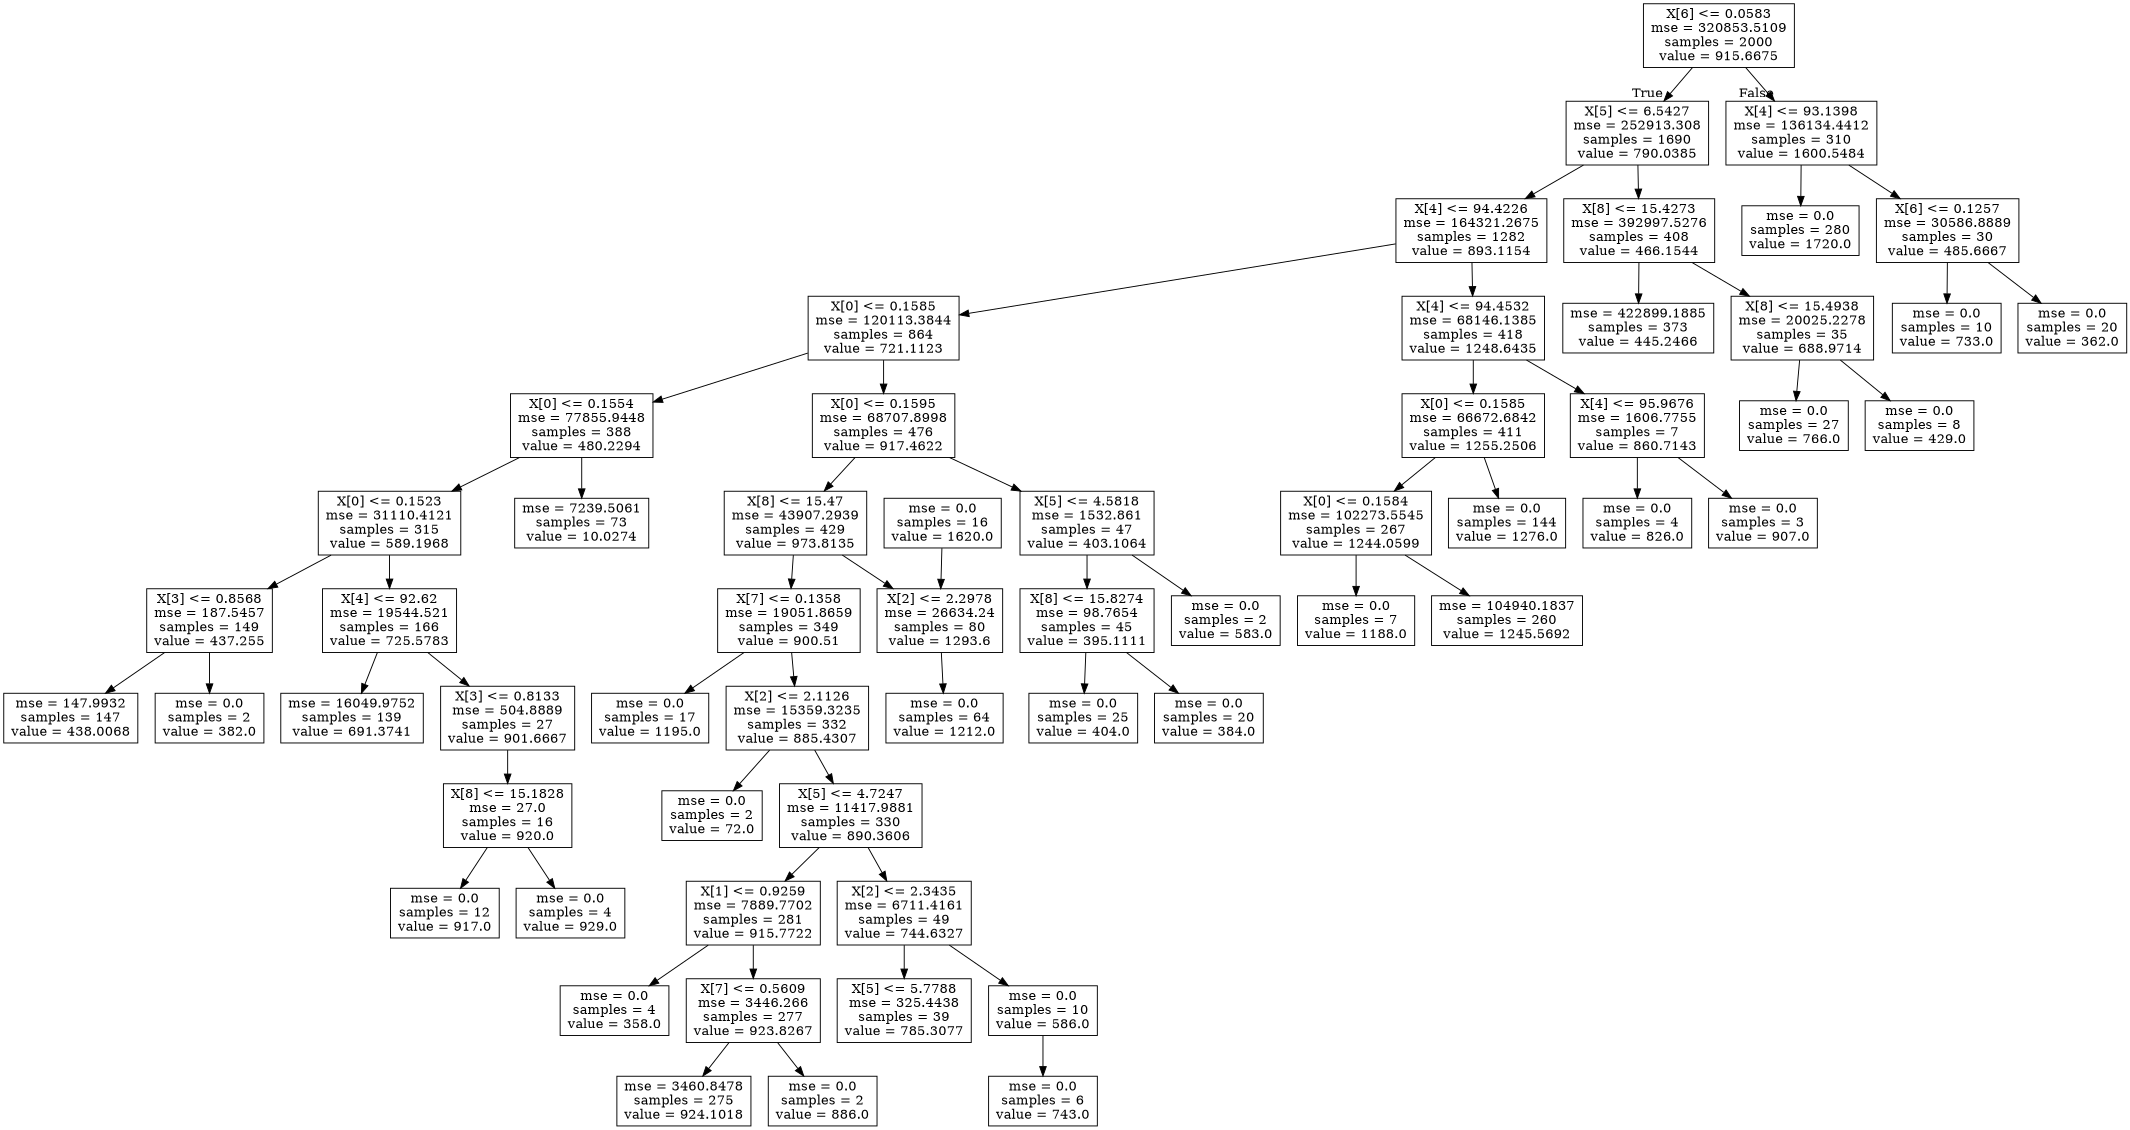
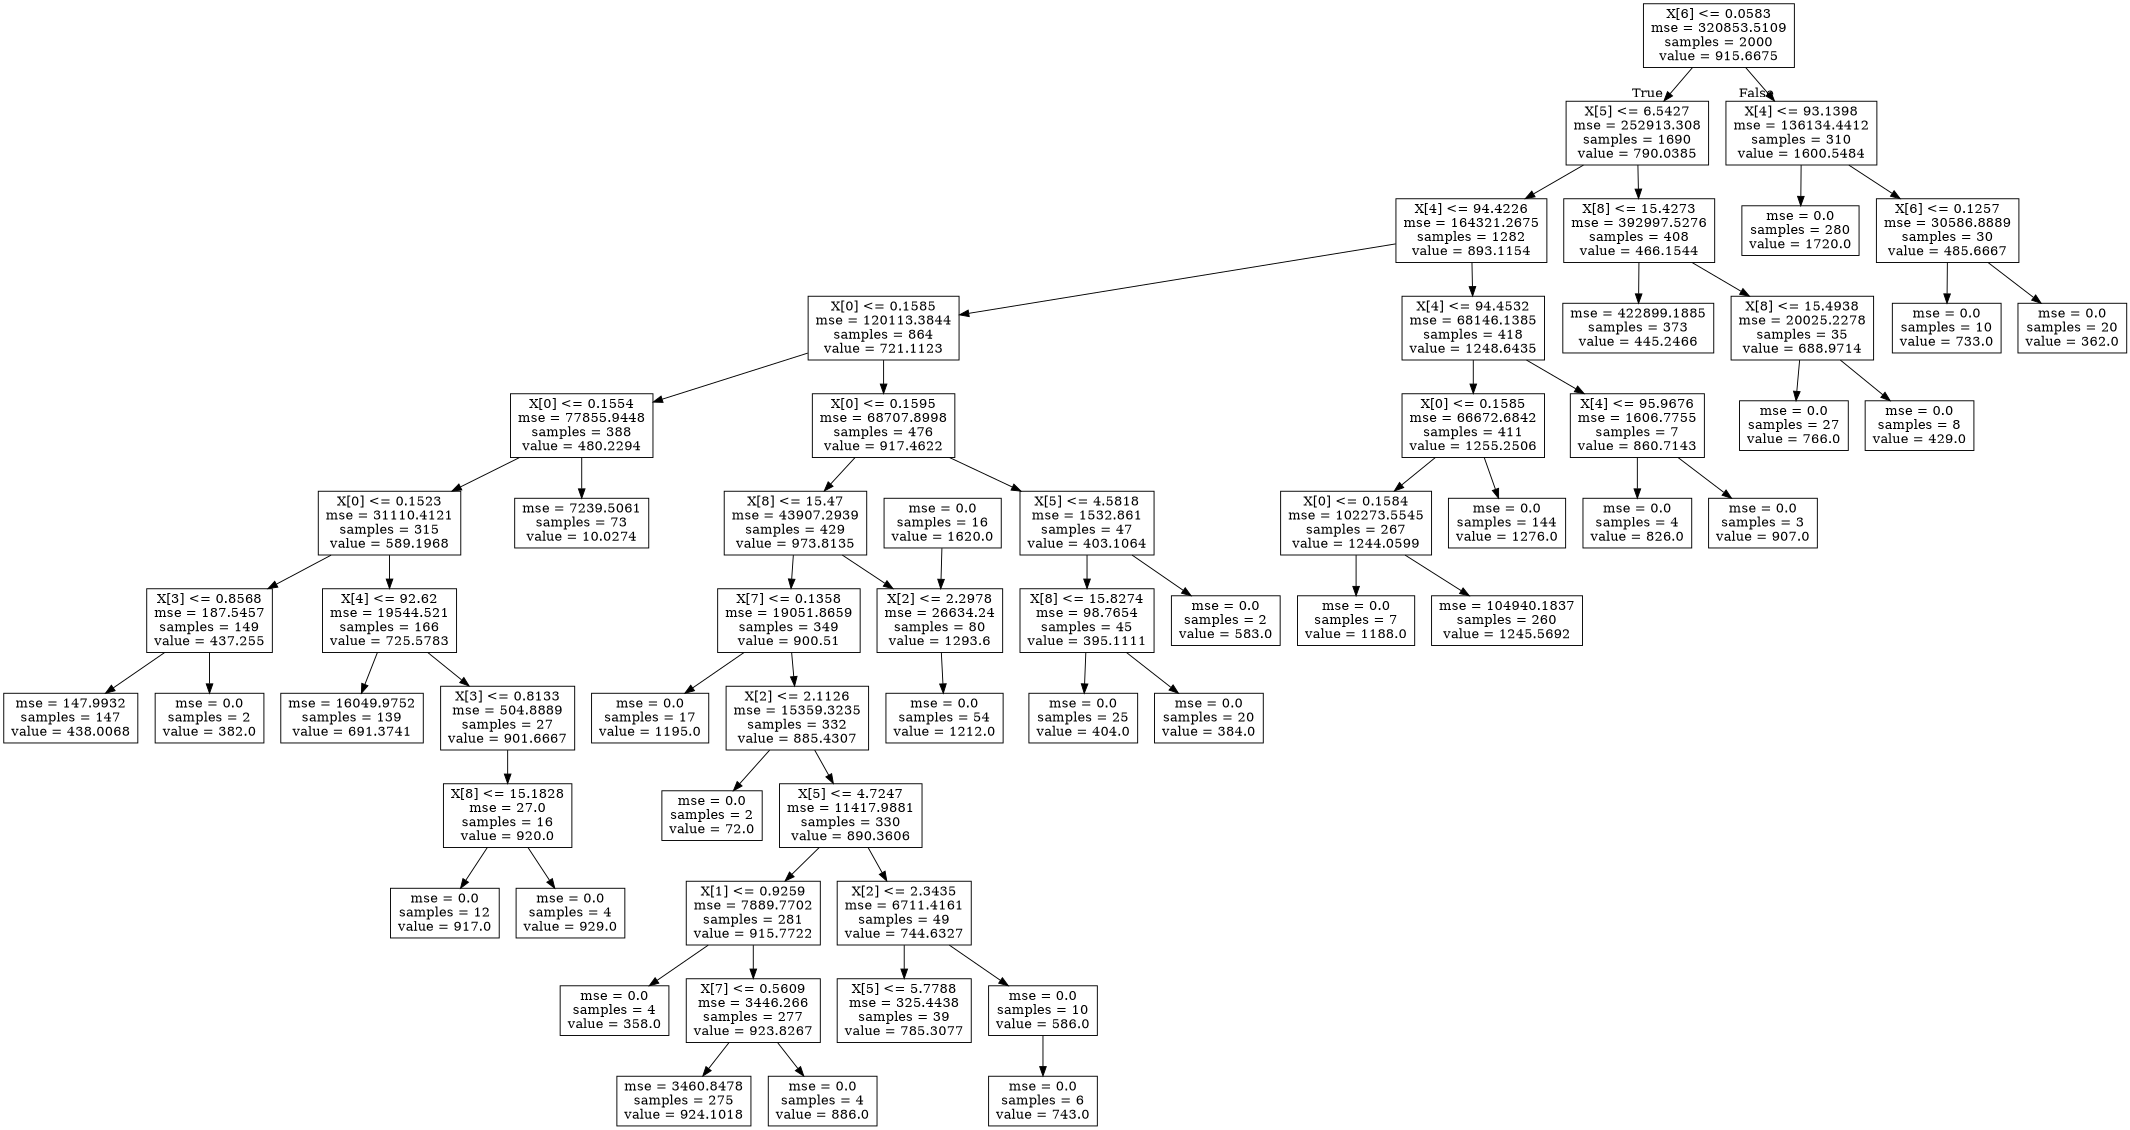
node "mse = 0.0 samples = 64 value = 1212.0": label "mse = 0.0 samples = 64 value = 1212.0" -> "mse = 0.0 samples = 54 value = 1212.0"
node "mse = 0.0 samples = 2 value = 886.0": label "mse = 0.0 samples = 2 value = 886.0" -> "mse = 0.0 samples = 4 value = 886.0"
